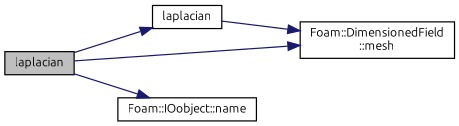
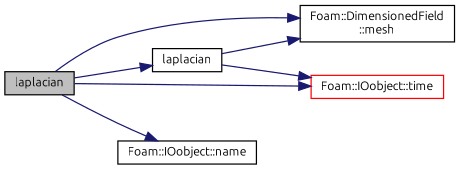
node "Foam::IOobject::time": added
